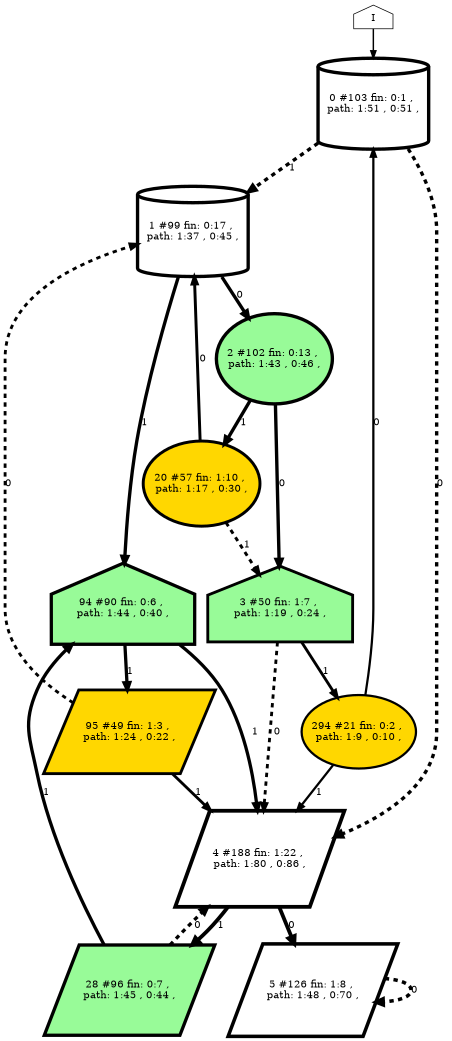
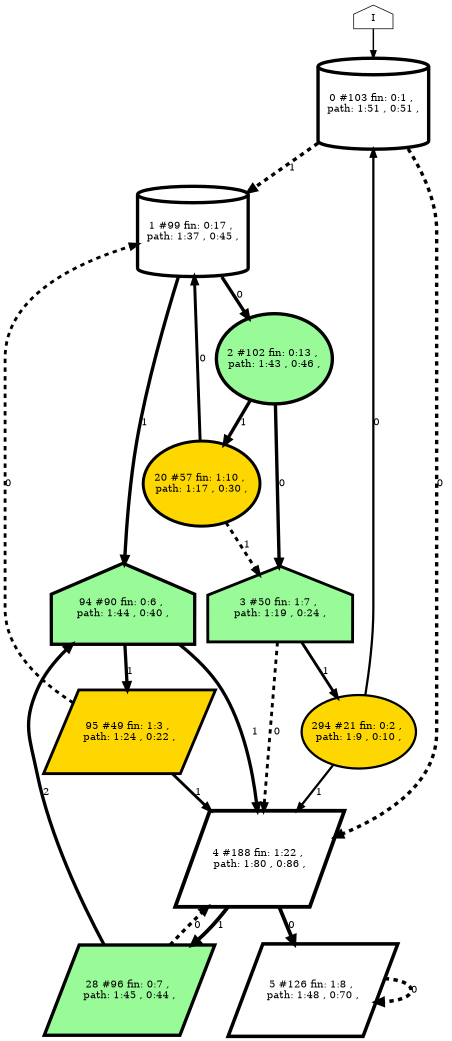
edge "28 #96 fin: 0:7 , path: 1:45 , 0:44 ," -> "94 #90 fin: 0:6 , path: 1:44 , 0:40 ,": label "1 " -> "2 "
